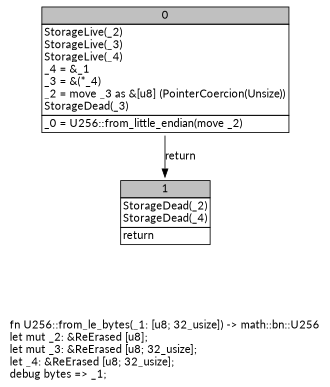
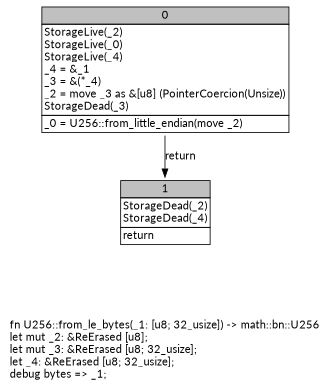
node "0": text "StorageLive(_3)" -> "StorageLive(_0)"
